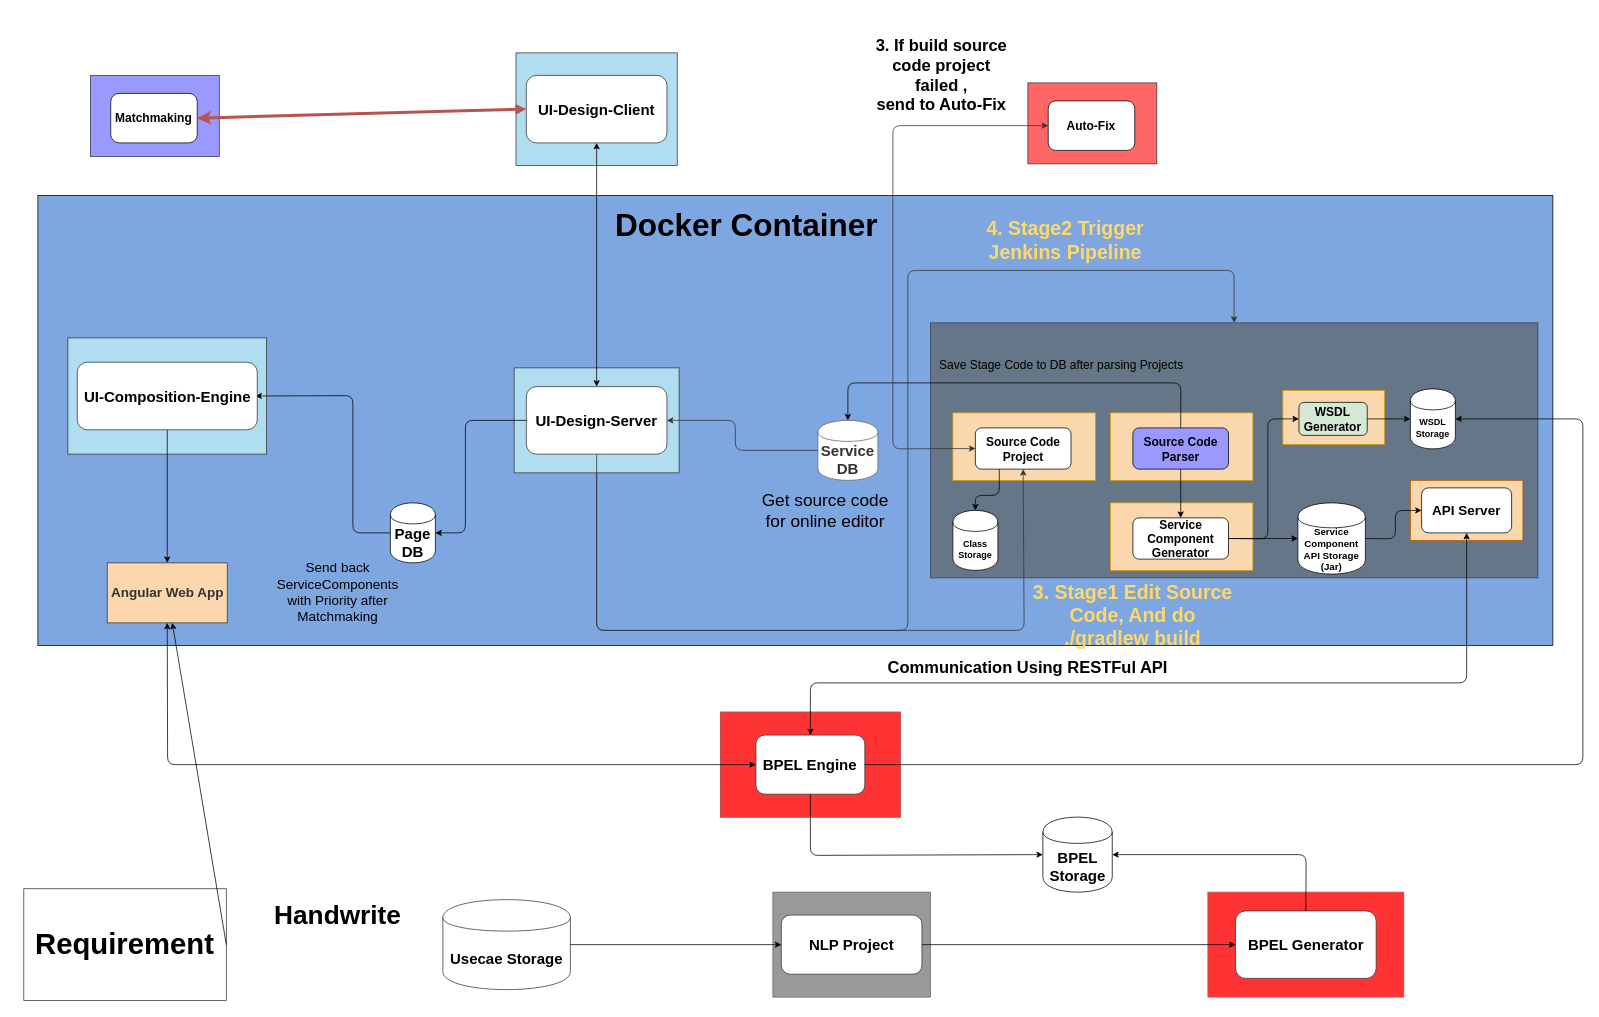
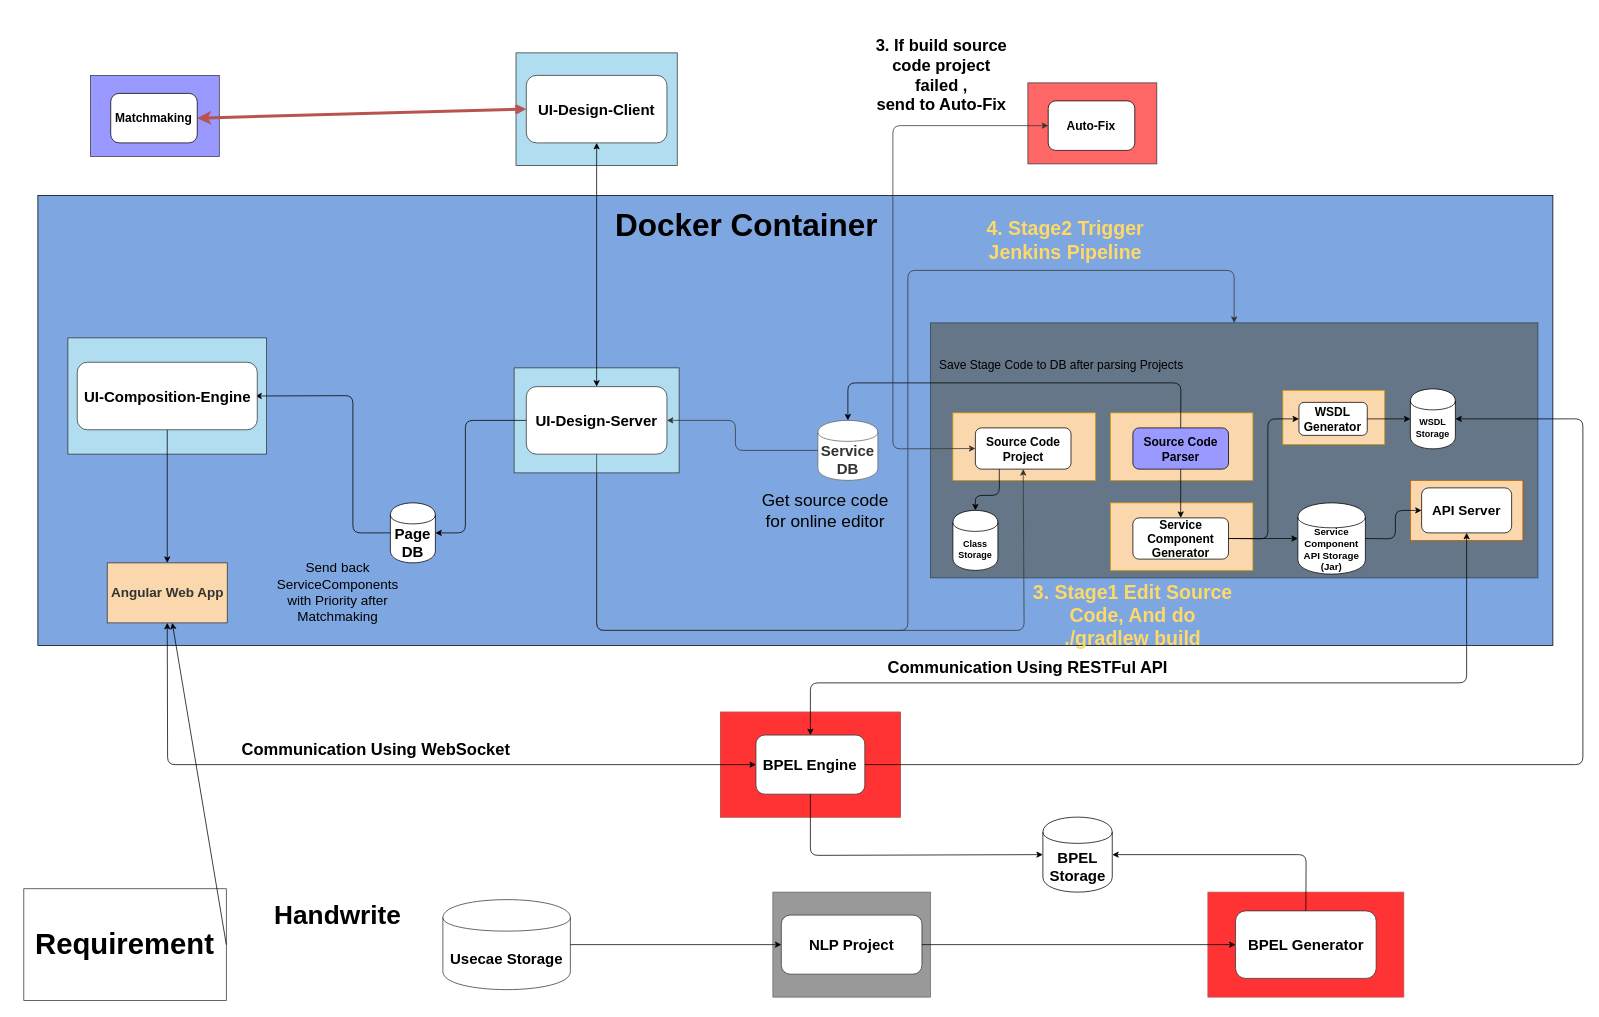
node "WSDL Generator": fillcolor #d5e8d4 -> #ffffff
node "Communication Using WebSocket": added
